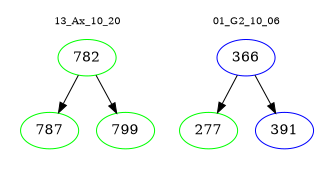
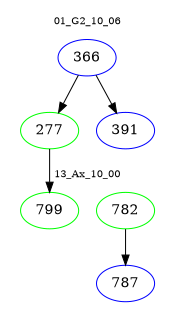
cluster "13_Ax_10_20": label "13_Ax_10_20" -> "13_Ax_10_00"
edge "782" -> "799": now "277" -> "799"
node "787": color green -> blue
